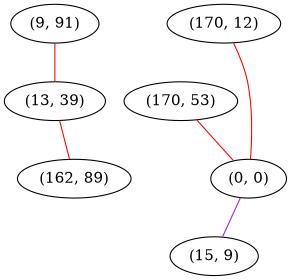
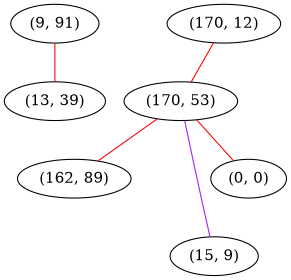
edge "(170, 12)" -- "(0, 0)": now "(170, 12)" -- "(170, 53)"
edge "(13, 39)" -- "(162, 89)": now "(170, 53)" -- "(162, 89)"
edge "(0, 0)" -- "(15, 9)": now "(170, 53)" -- "(15, 9)"
